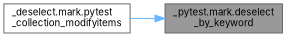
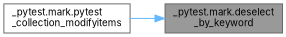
node "_deselect.mark.pytest _collection_modifyitems": label "_deselect.mark.pytest _collection_modifyitems" -> "_pytest.mark.pytest _collection_modifyitems"
